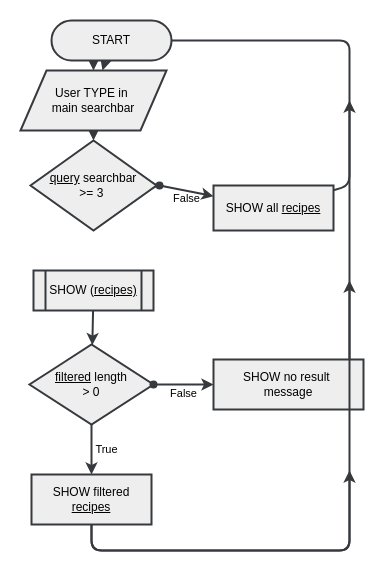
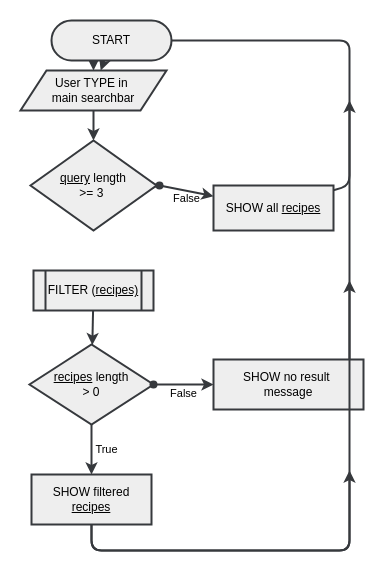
node "User TYPE in main searchbar": size 146x60 -> 146x40
node "query searchbar >= 3": label "query searchbar >= 3" -> "query length >= 3"
node "SHOW (recipes)": label "SHOW (recipes)" -> "FILTER (recipes)"
node "filtered length > 0": label "filtered length > 0" -> "recipes length > 0"
